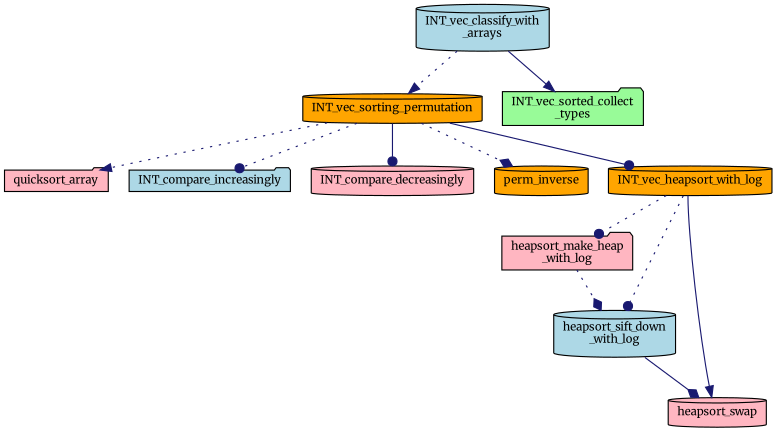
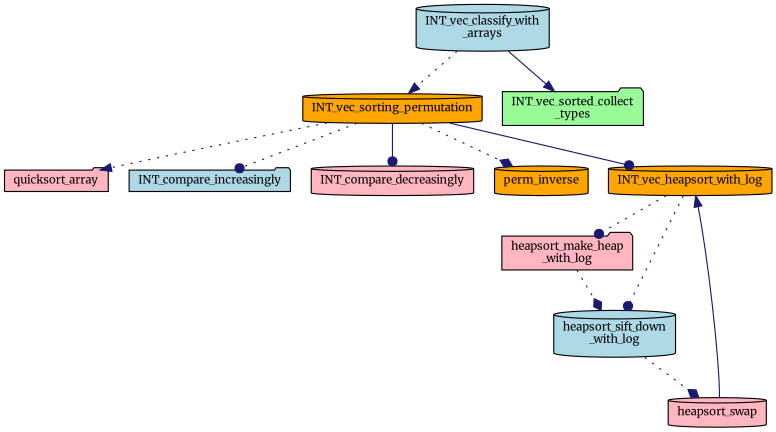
edge "INT_vec_heapsort_with_log" -> "heapsort_swap": reversed
edge "heapsort_sift_down _with_log" -> "heapsort_swap": style solid -> dotted
